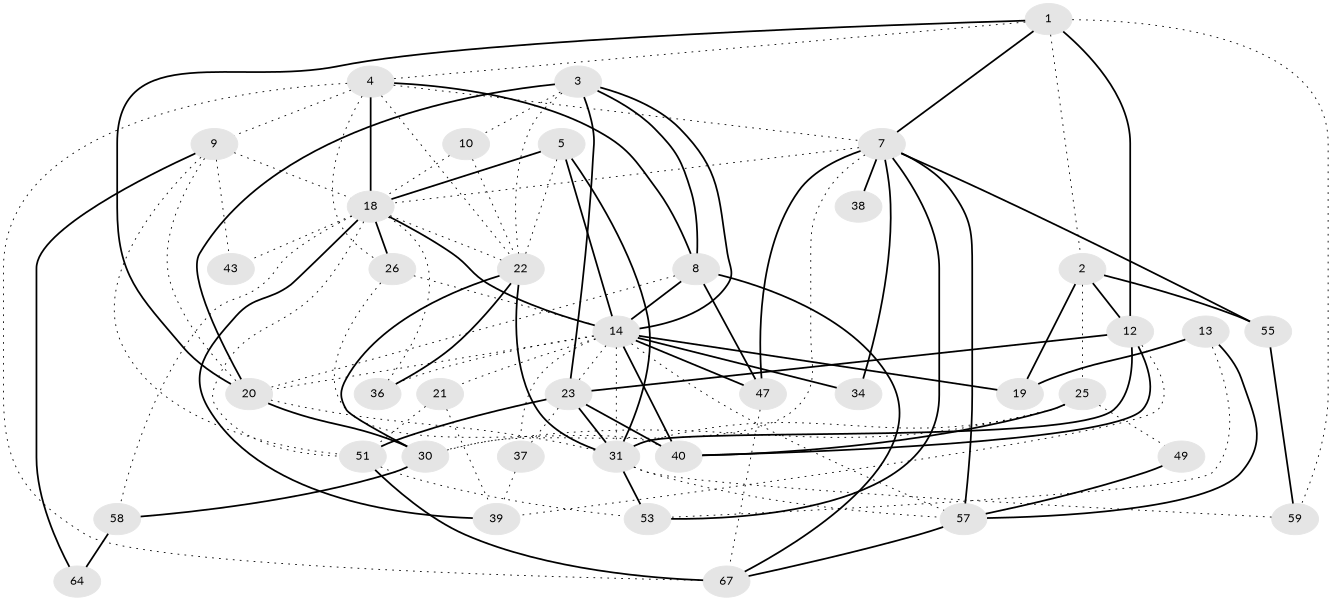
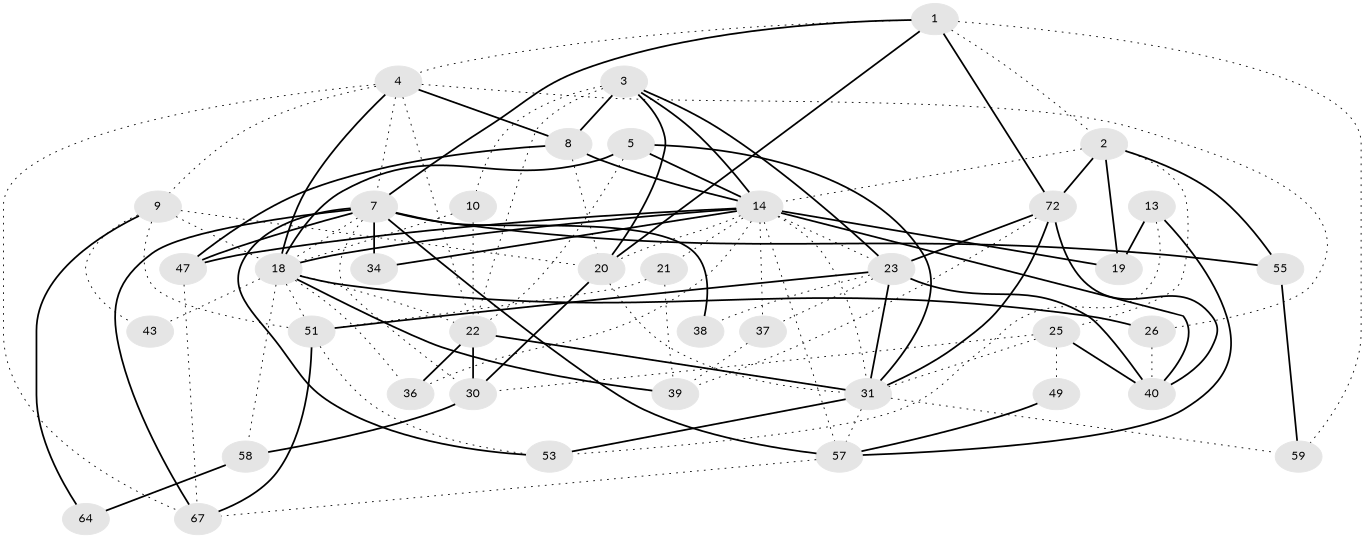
edge "23" -- "38": added
edge "26" -- "14": now "2" -- "14"
node "12": label "12" -> "72"
edge "8" -- "67": now "7" -- "67"
edge "57" -- "67": style bold -> dotted
